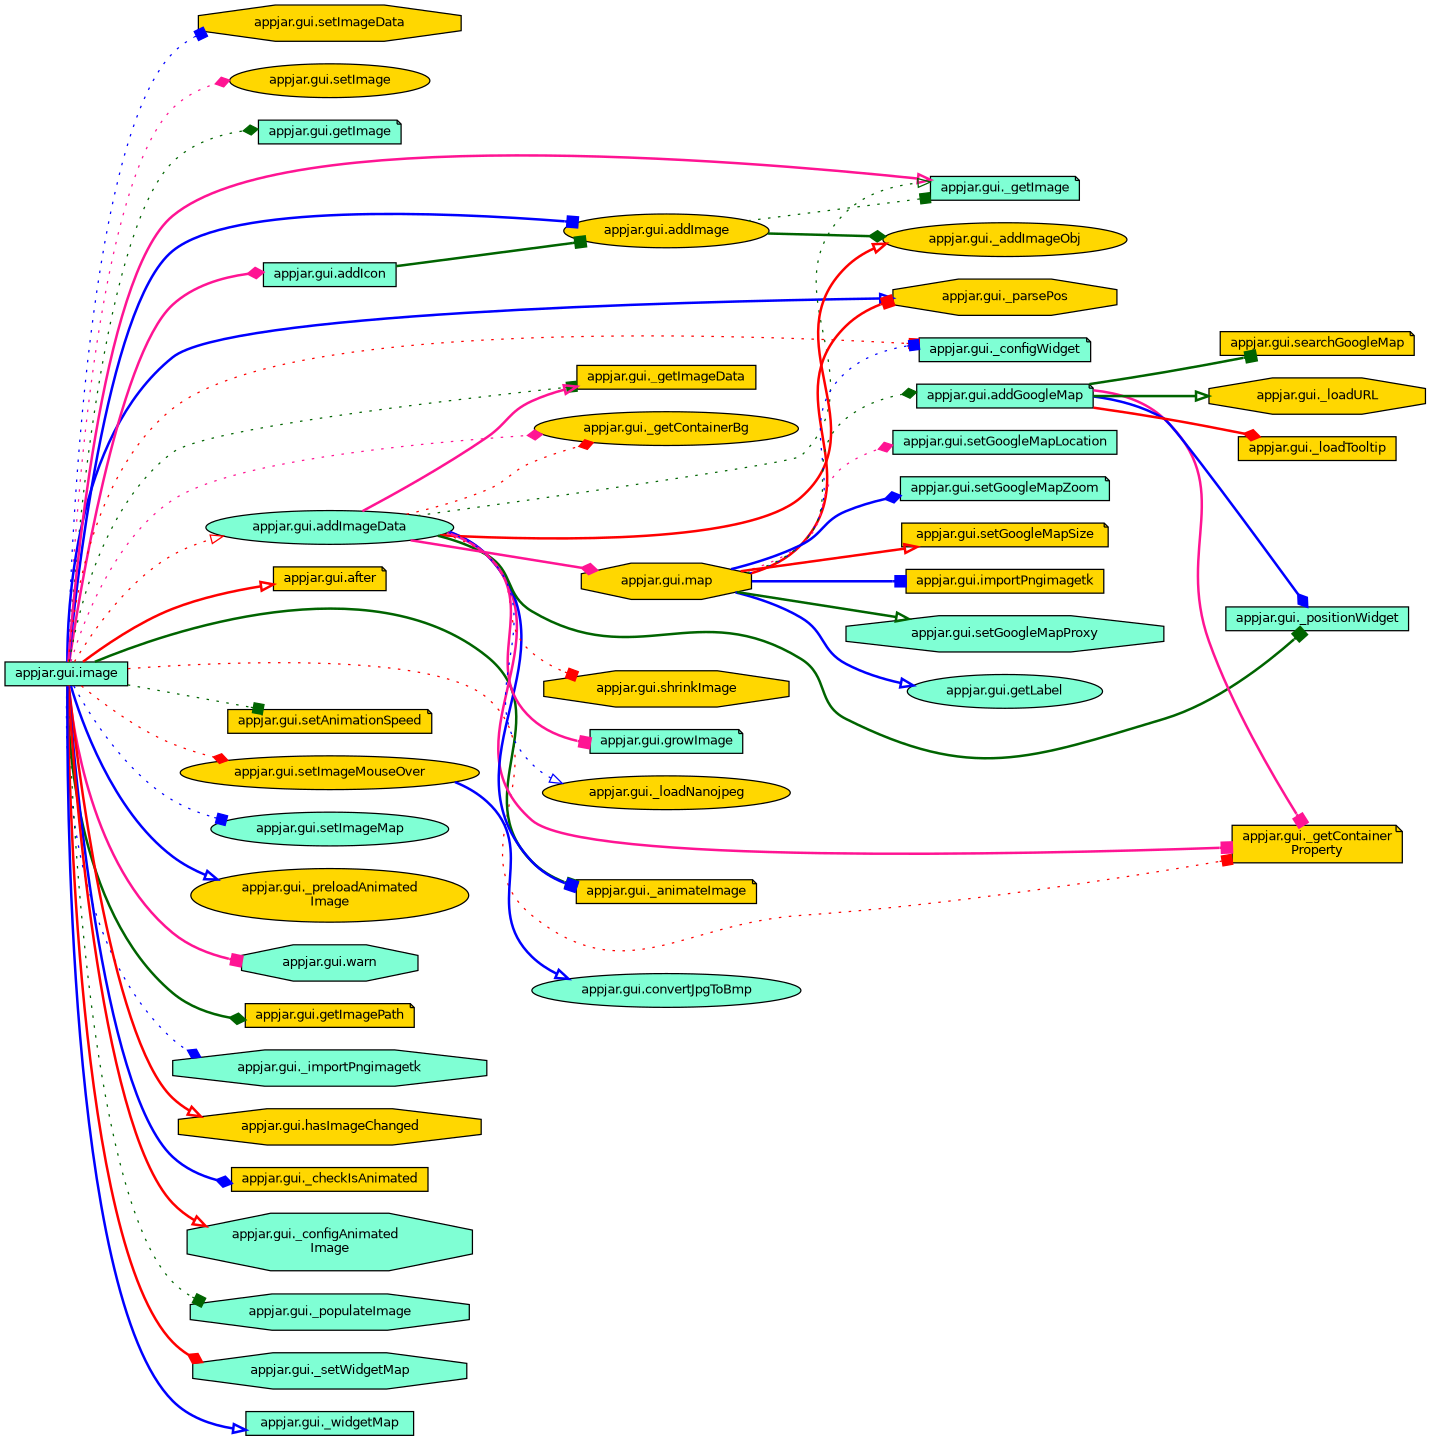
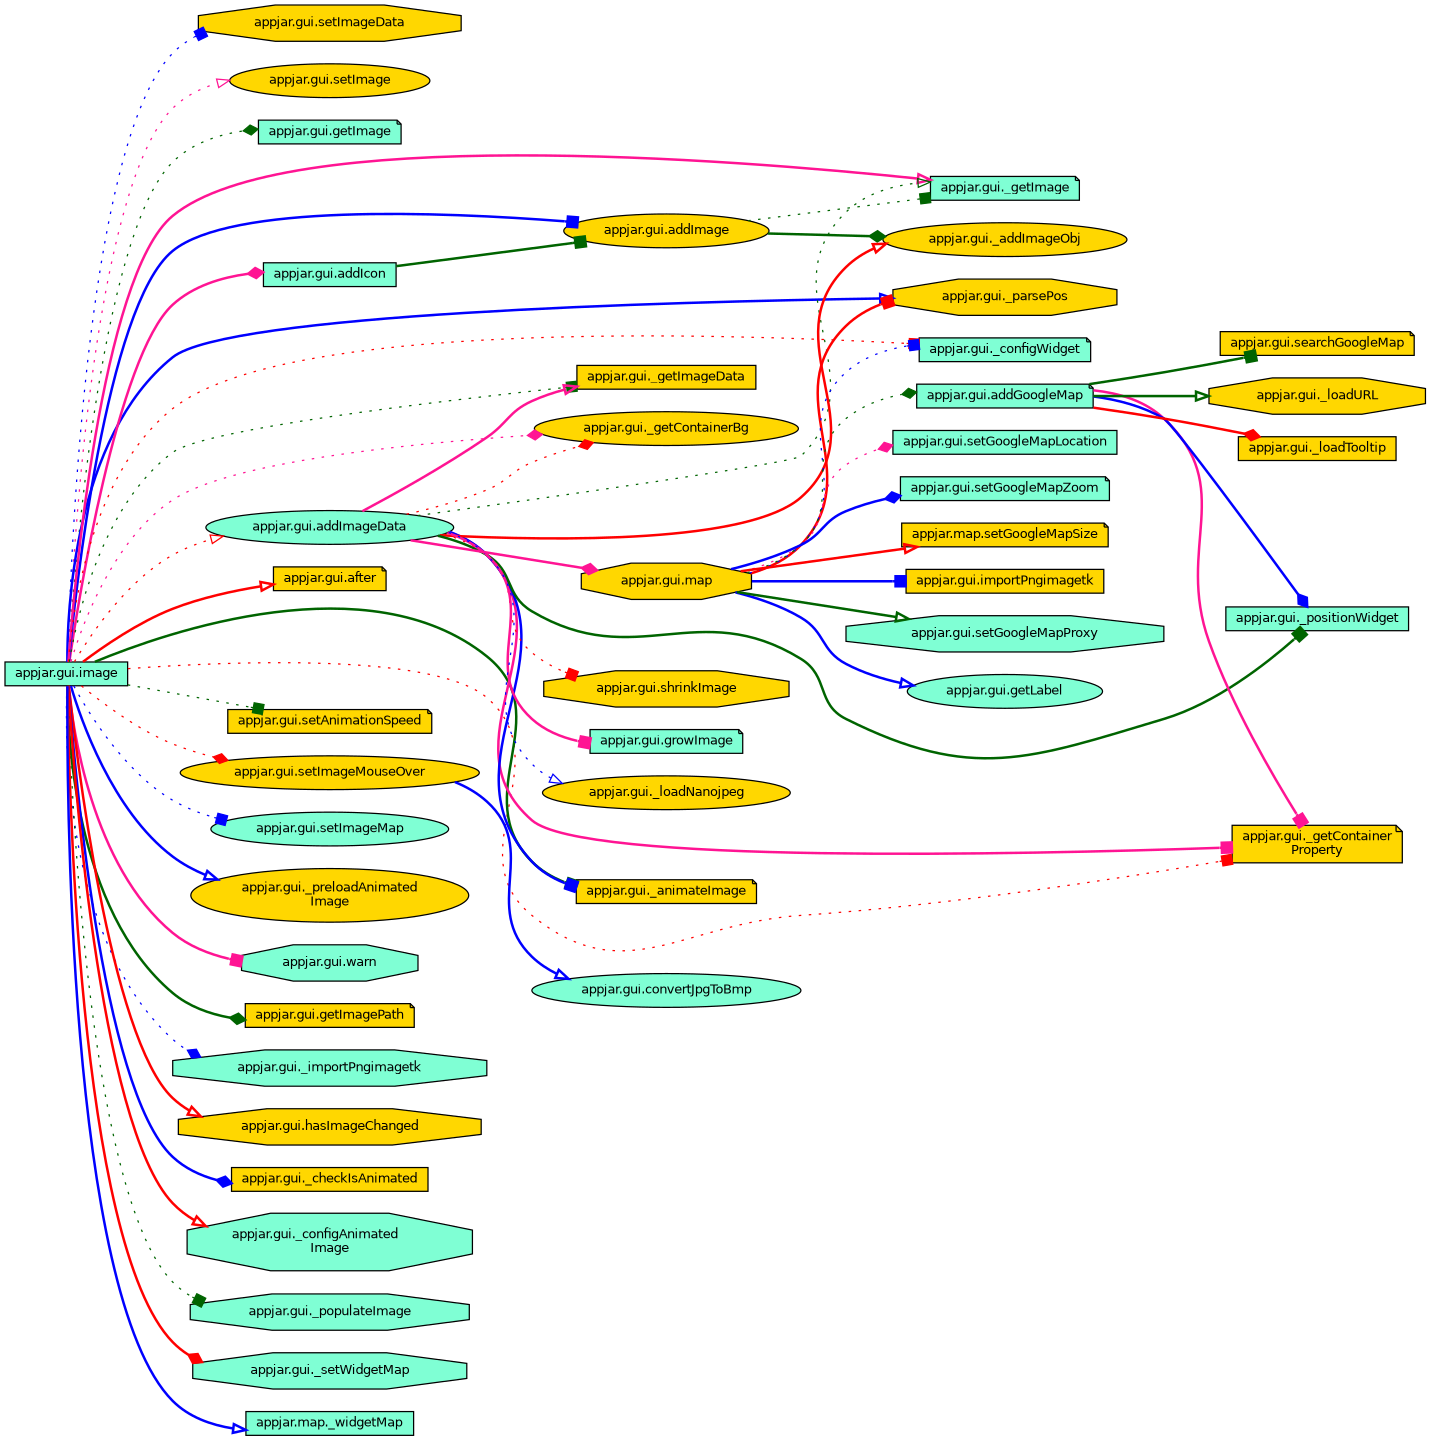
edge "appjar.gui.image" -> "appjar.gui.setImage": arrowhead diamond -> onormal
node "appjar.gui.setGoogleMapSize": label "appjar.gui.setGoogleMapSize" -> "appjar.map.setGoogleMapSize"
node "appjar.gui._widgetMap": label "appjar.gui._widgetMap" -> "appjar.map._widgetMap"
